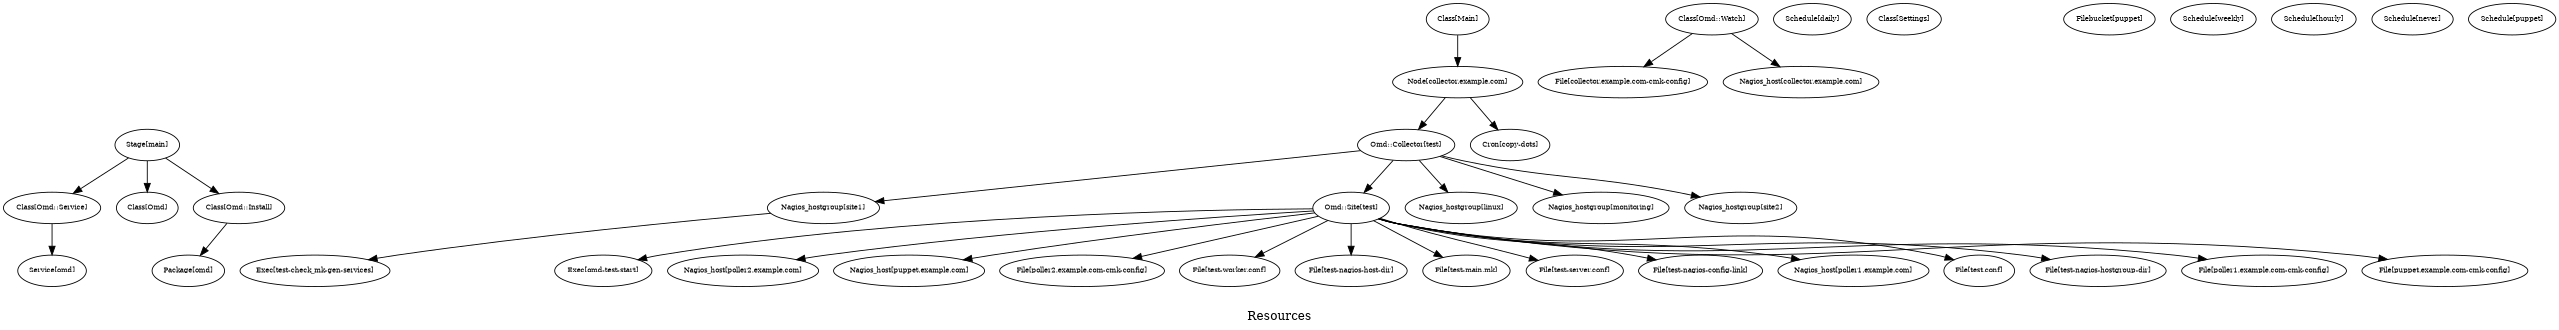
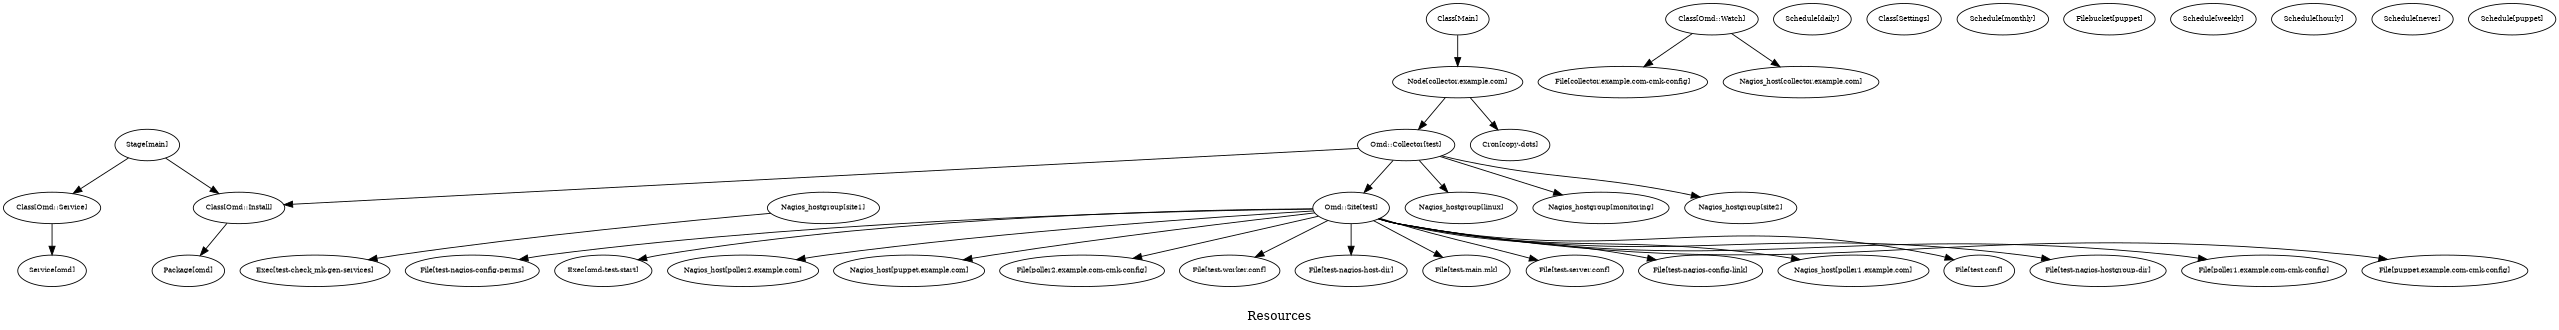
node "Schedule[monthly]": added
edge "Omd::Collector[test]" -> "Nagios_hostgroup[site1]": now "Omd::Collector[test]" -> "Class[Omd::Install]"
node "Class[Omd]": removed
node "File[test-nagios-config-perms]": added
